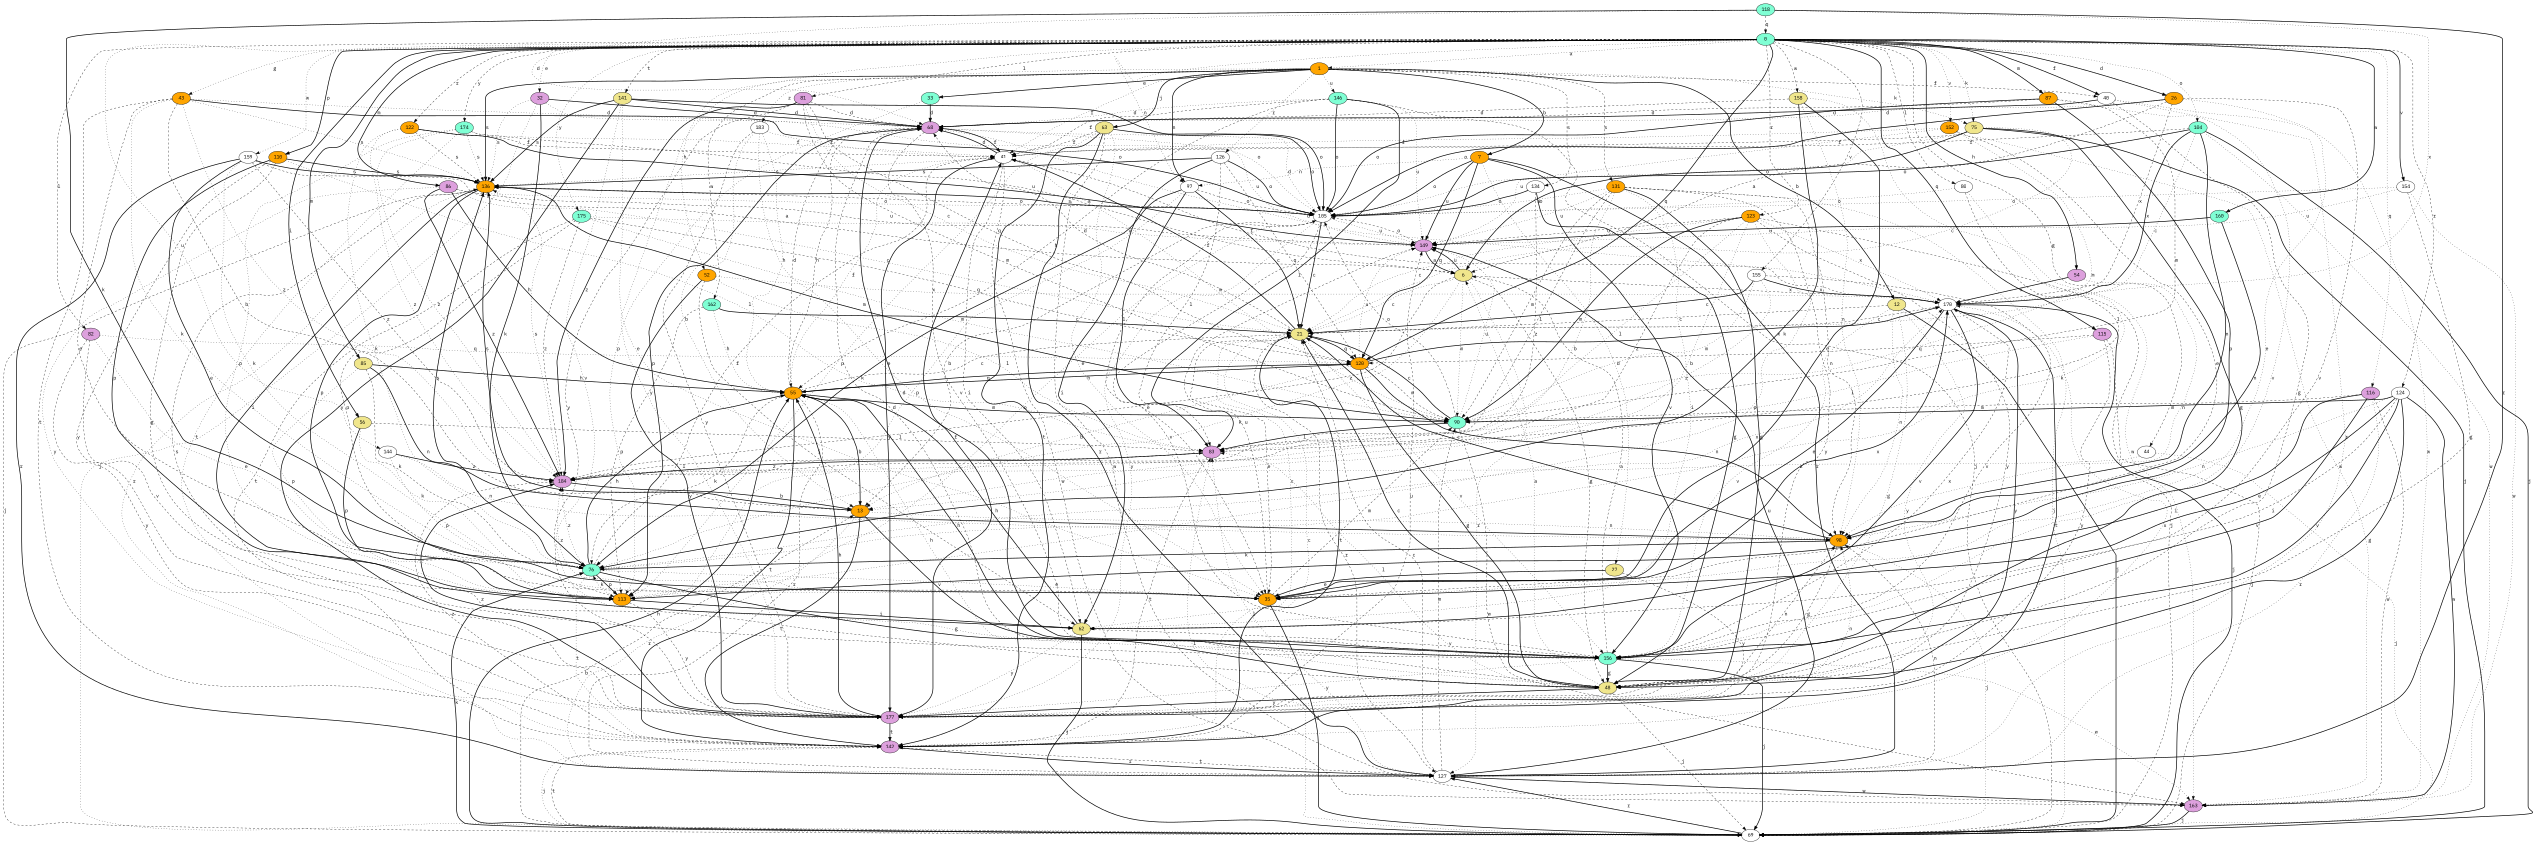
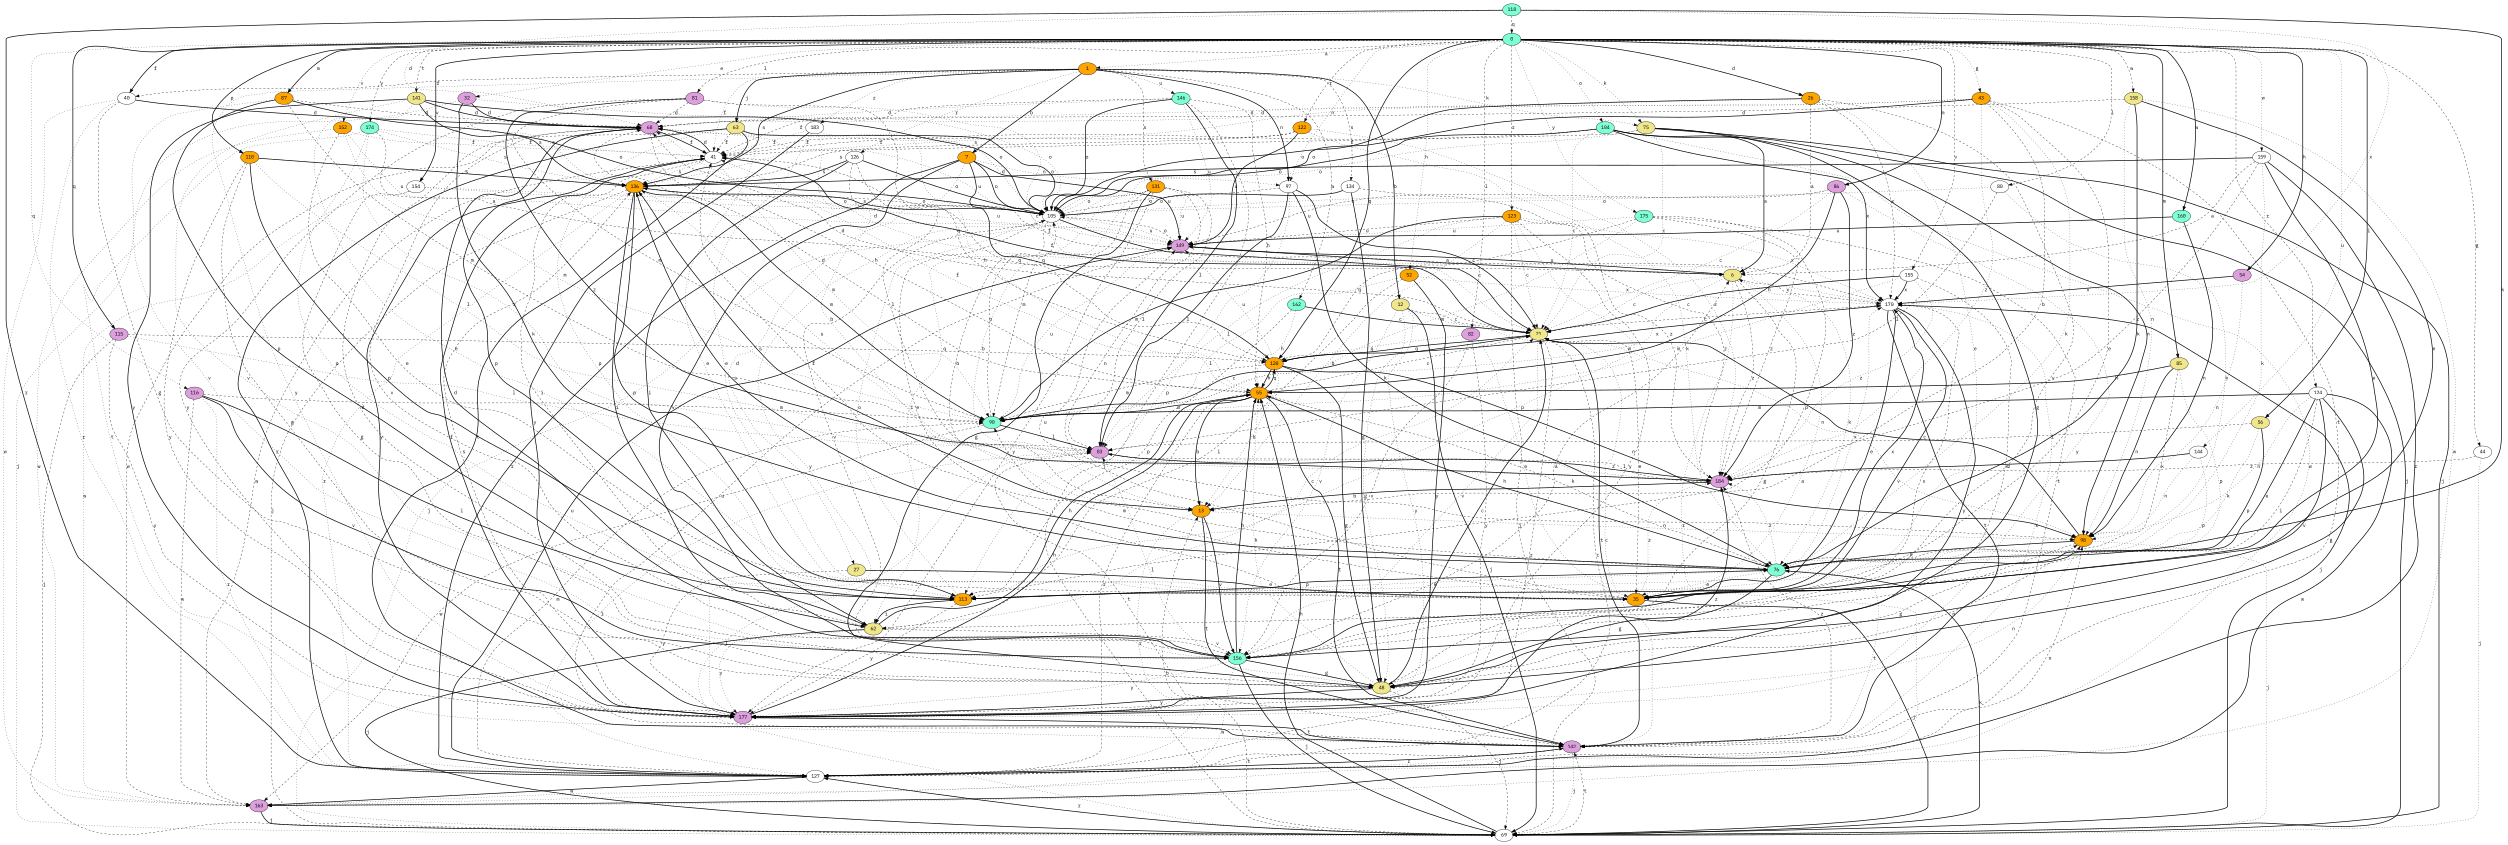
node "33": removed
edge "183" -> "177": style dashed -> bold
edge "44" -> "184": style dotted -> dashed
